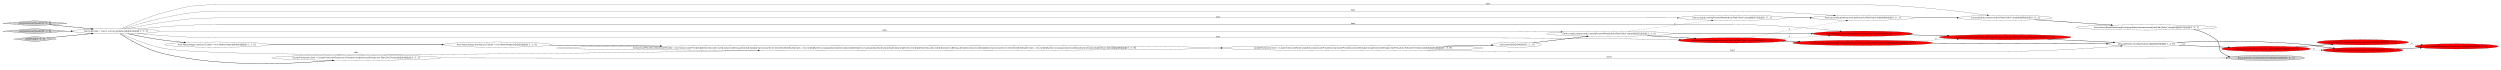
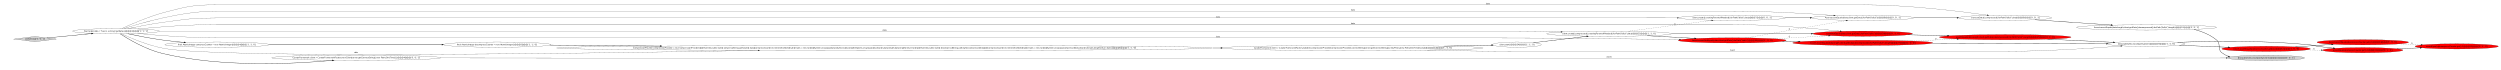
node "testCompressionProvider['1', '0', '0']": removed
node "testCompressionProvider['0', '1', '0']": removed
